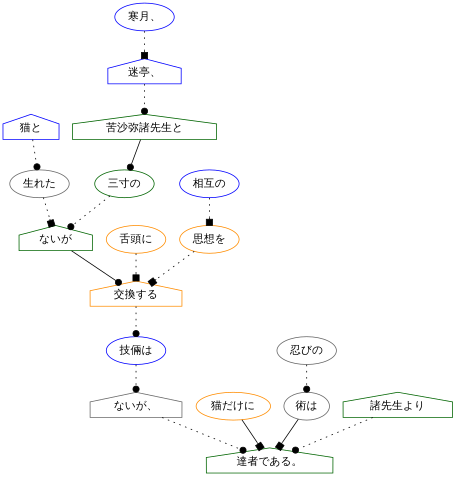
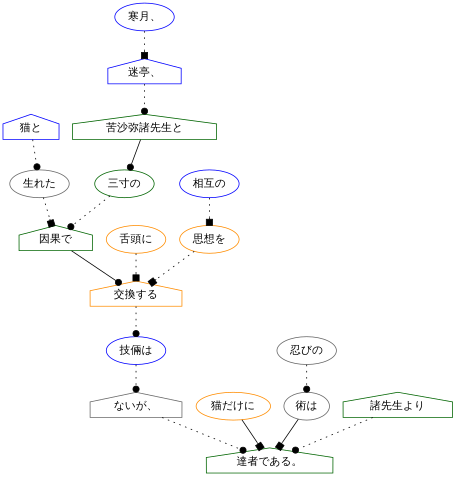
node "ないが": label "ないが" -> "因果で"
